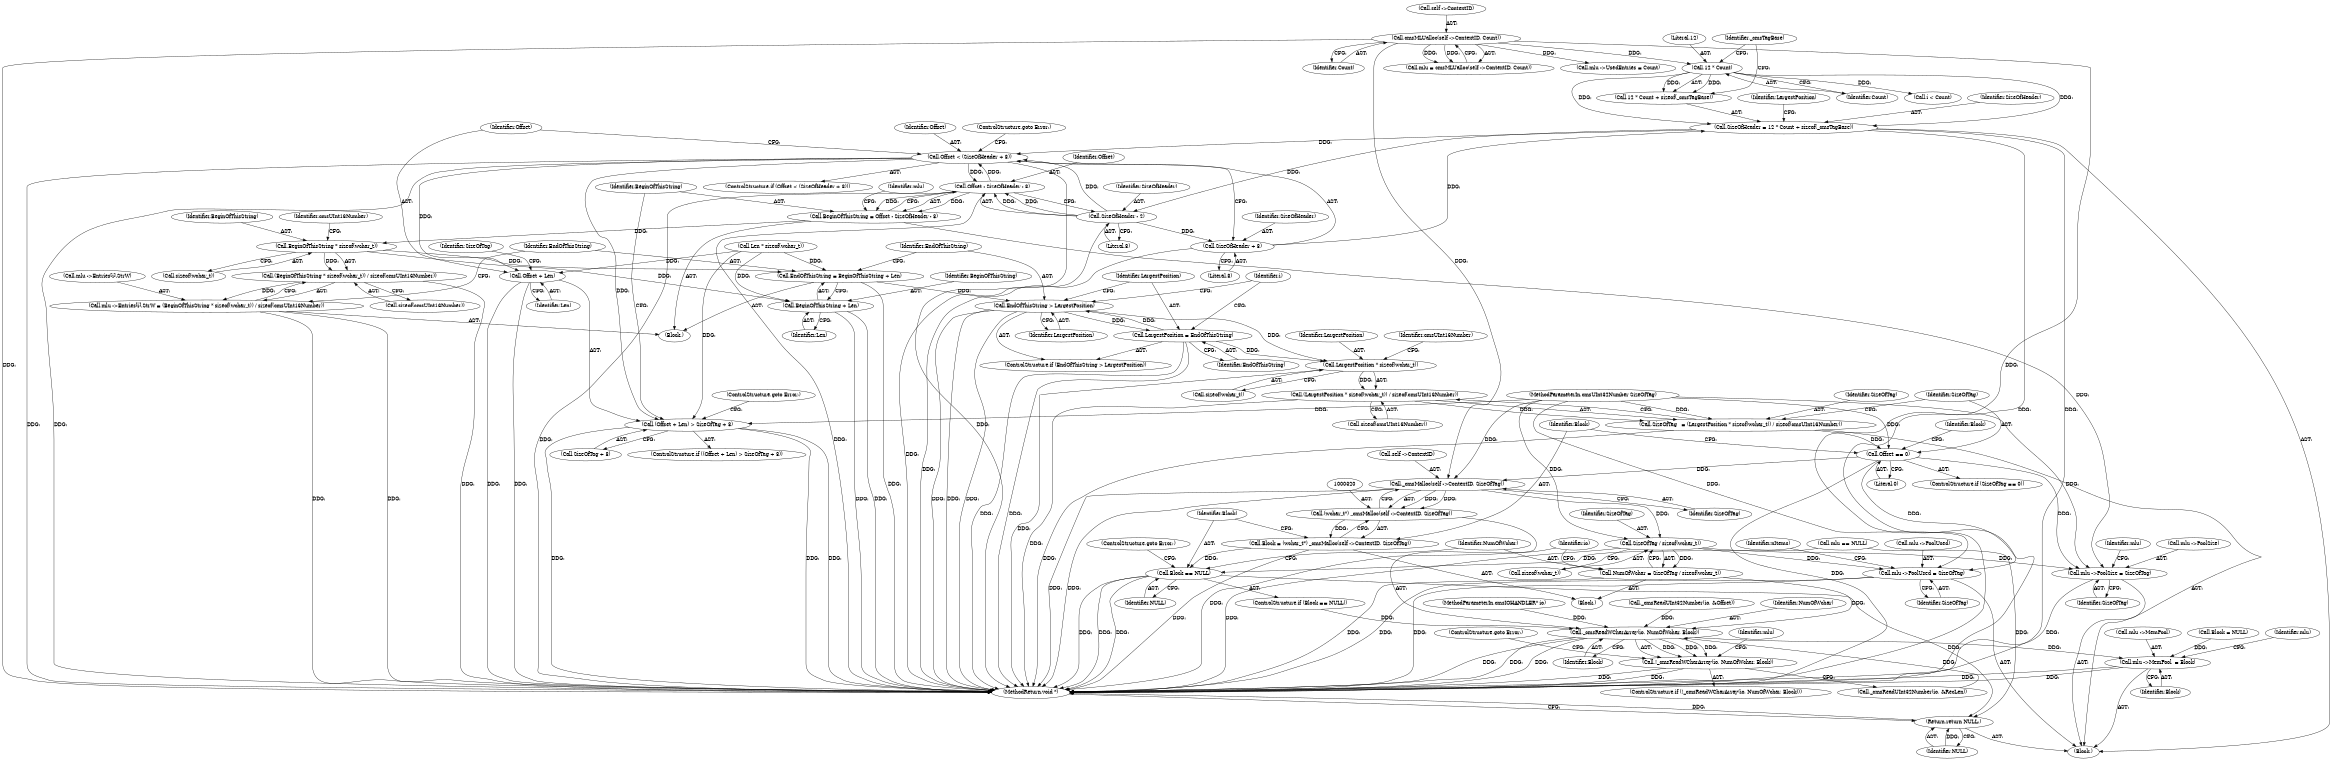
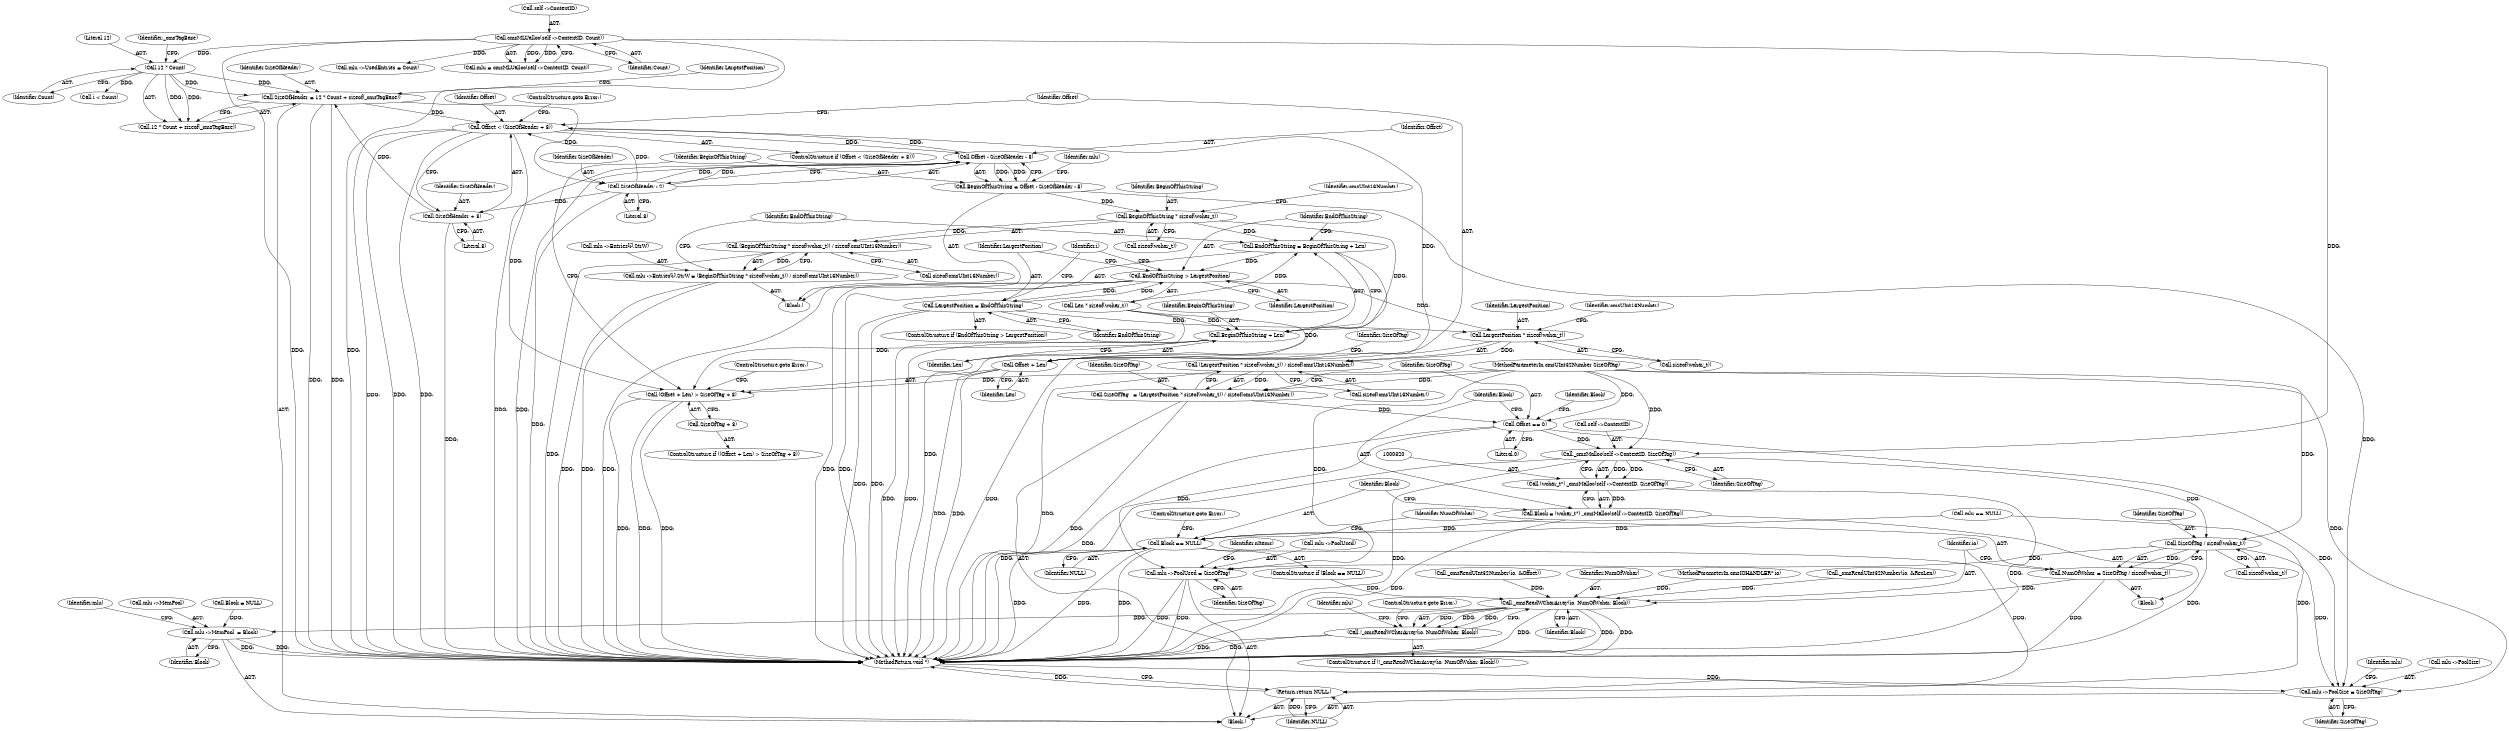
edge "(Identifier,_cmsTagBase)" -> "(Call,12 * Count + sizeof(_cmsTagBase))": now "(Call,SizeOfHeader = 12 * Count + sizeof(_cmsTagBase))" -> "(Call,12 * Count + sizeof(_cmsTagBase))"
edge "(Call,EndOfThisString > LargestPosition)" -> "(ControlStructure,if (EndOfThisString > LargestPosition))": now "(Call,EndOfThisString > LargestPosition)" -> "(Call,Len * sizeof(wchar_t))"
edge "(Call,(Offset + Len) > SizeOfTag + 8)" -> "(ControlStructure,if ((Offset + Len) > SizeOfTag + 8))": now "(Call,SizeOfTag + 8)" -> "(ControlStructure,if ((Offset + Len) > SizeOfTag + 8))"
node "(ControlStructure,if (SizeOfTag == 0))": removed
edge "(Call,!_cmsReadWCharArray(io, NumOfWchar, Block))" -> "(Call,_cmsReadUInt32Number(io, &RecLen))": now "(Call,!_cmsReadWCharArray(io, NumOfWchar, Block))" -> "(Call,_cmsReadWCharArray(io, NumOfWchar, Block))"
edge "(Call,mlu ->PoolSize = SizeOfTag)" -> "(MethodReturn,void *)": reversed
